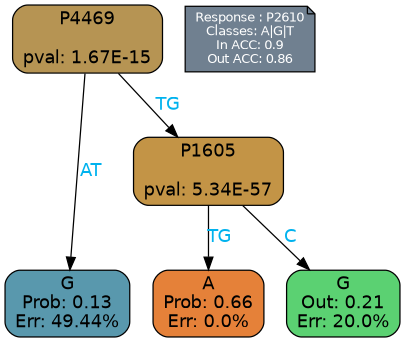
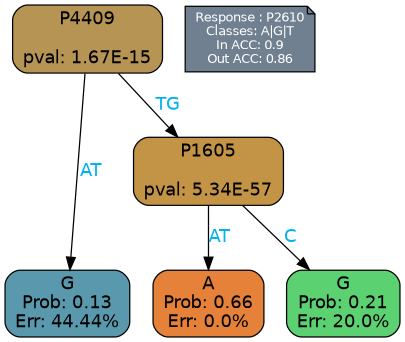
node "P4469 pval: 1.67E-15": label "P4469 pval: 1.67E-15" -> "P4409 pval: 1.67E-15"
edge "P1605 pval: 5.34E-57" -> "A Prob: 0.66 Err: 0.0%": label "TG" -> "AT"
node "G Prob: 0.13 Err: 49.44%": label "G Prob: 0.13 Err: 49.44%" -> "G Prob: 0.13 Err: 44.44%"
node "G Out: 0.21 Err: 20.0%": label "G Out: 0.21 Err: 20.0%" -> "G Prob: 0.21 Err: 20.0%"
